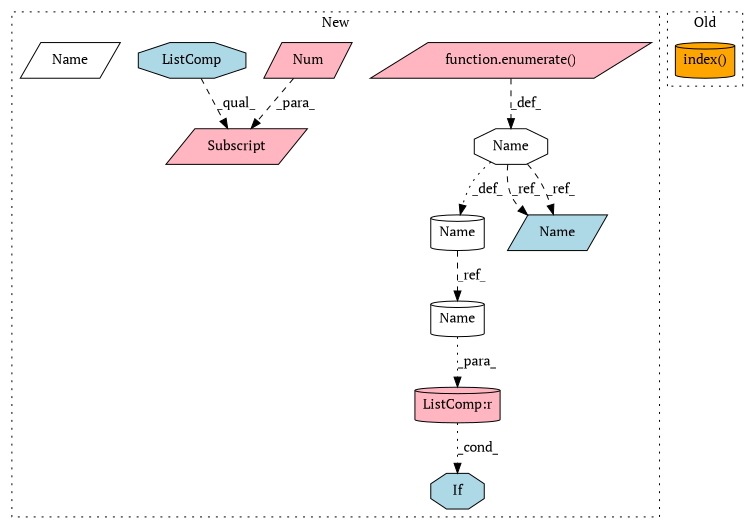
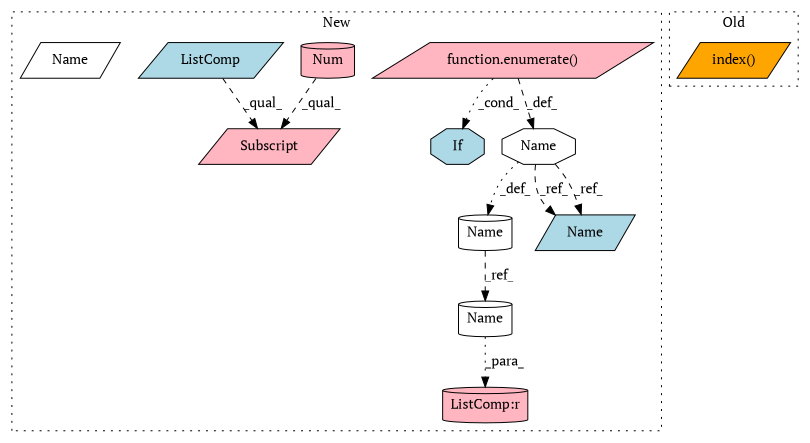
node "ListComp": shape octagon -> parallelogram
node "Num": shape parallelogram -> cylinder
node "index()": shape cylinder -> parallelogram
edge "Num" -> "Subscript": label "_para_" -> "_qual_"
edge "ListComp:r" -> "If": now "function.enumerate()" -> "If"
